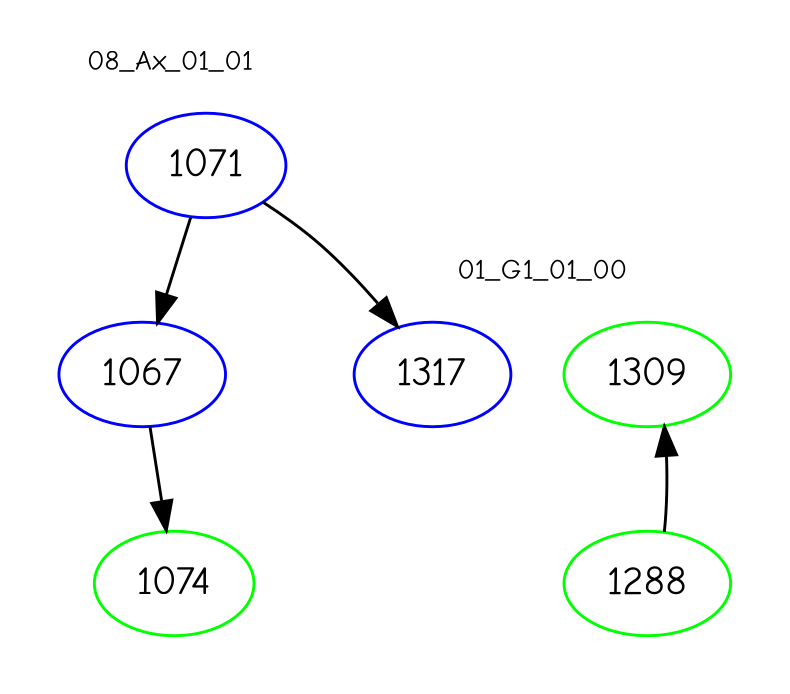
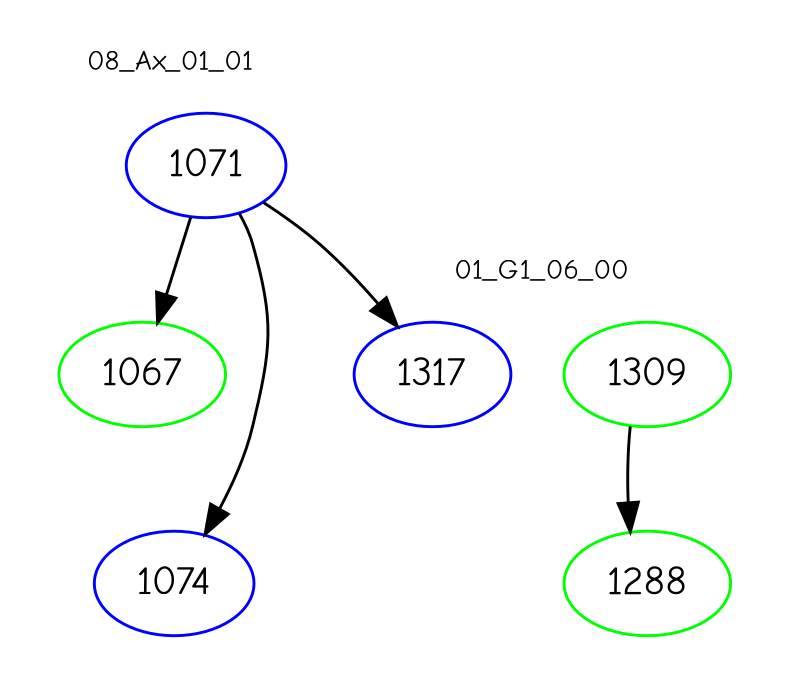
cluster "01_G1_01_00": label "01_G1_01_00" -> "01_G1_06_00"
node "1067": color blue -> green
edge "1067" -> "1074": now "1071" -> "1074"
edge "1288" -> "1309": reversed
node "1074": color green -> blue
